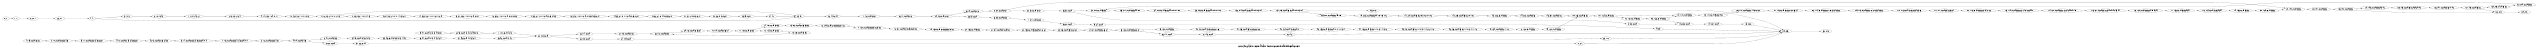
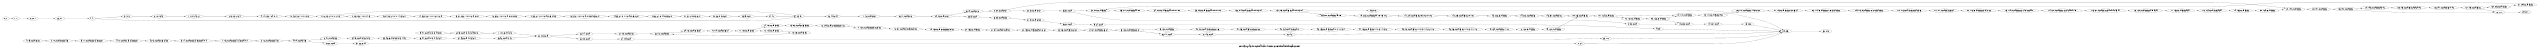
node "130, 203: 24 29 55 56": label "130, 203: 24 29 55 56" -> "130, 203: 28 29 55 56"
node "37, 57: 78 29 32 33": label "37, 57: 78 29 32 33" -> "37, 57: 28 29 32 33"
